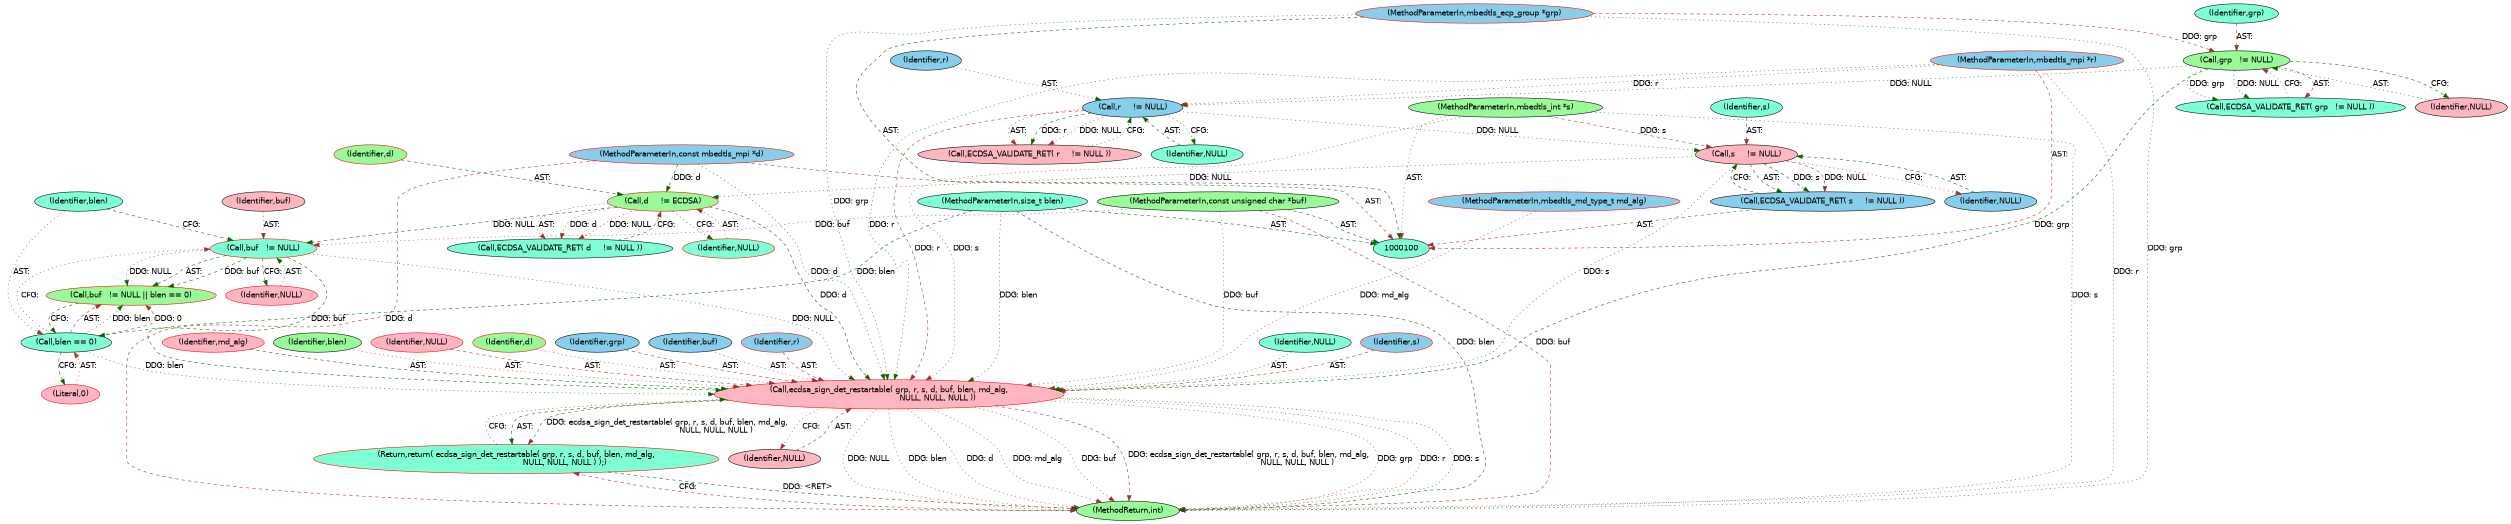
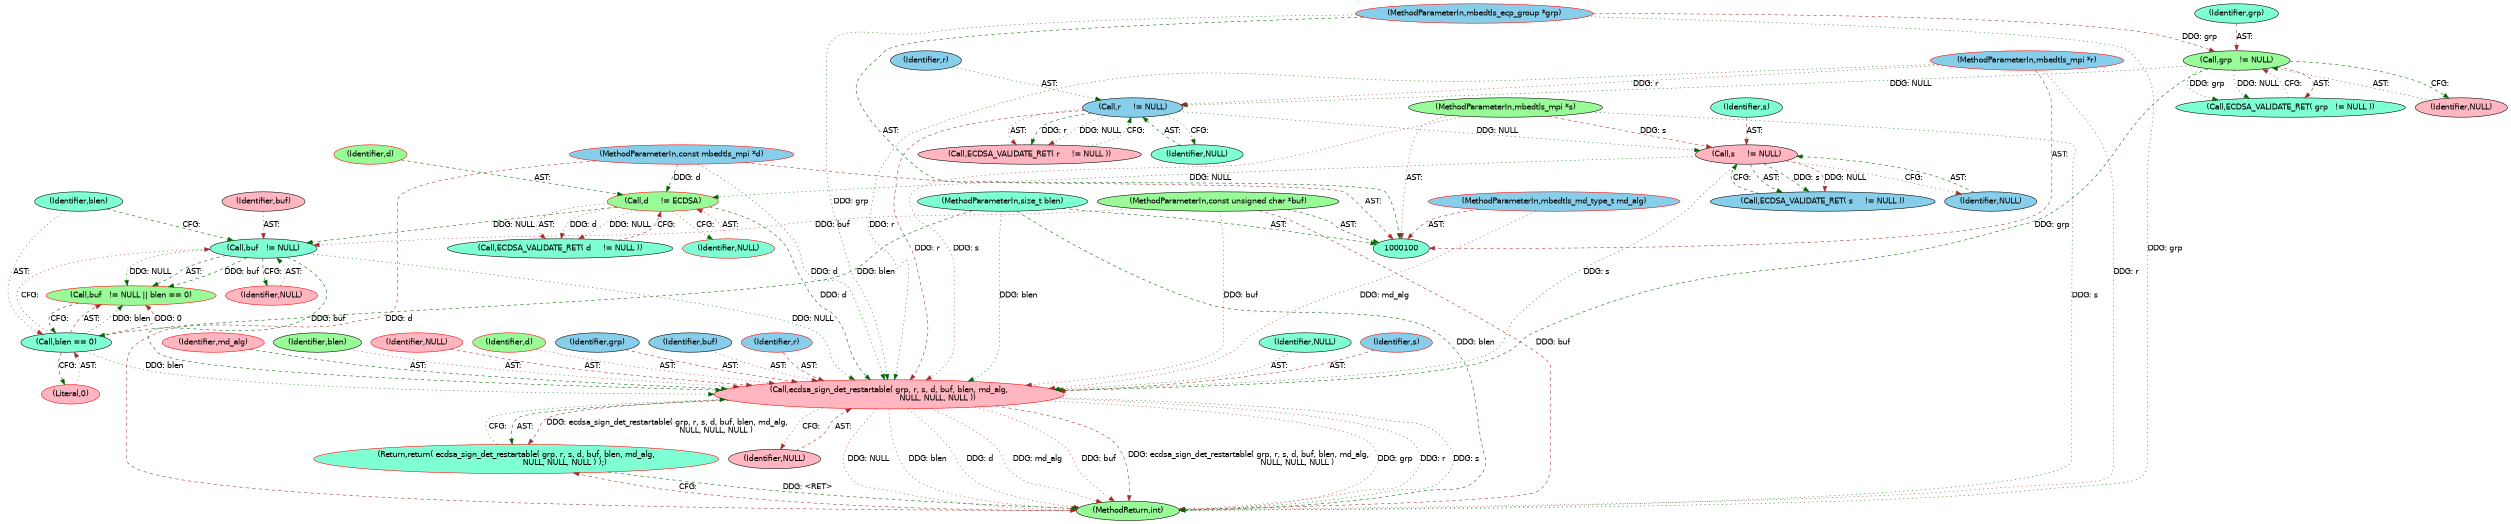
node "(MethodParameterIn,mbedtls_int *s)": label "(MethodParameterIn,mbedtls_int *s)" -> "(MethodParameterIn,mbedtls_mpi *s)"
edge "(Call,ECDSA_VALIDATE_RET( s     != NULL ))" -> "1000100": now "(MethodParameterIn,mbedtls_md_type_t md_alg)" -> "1000100"
node "(Call,buf   != NULL)": color red -> black
